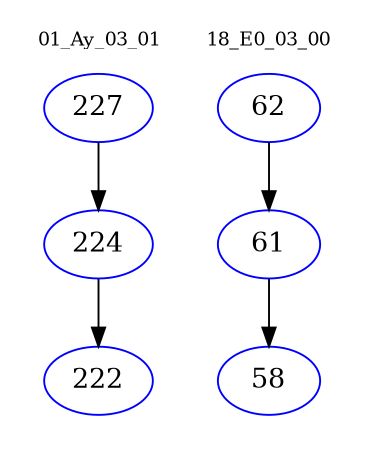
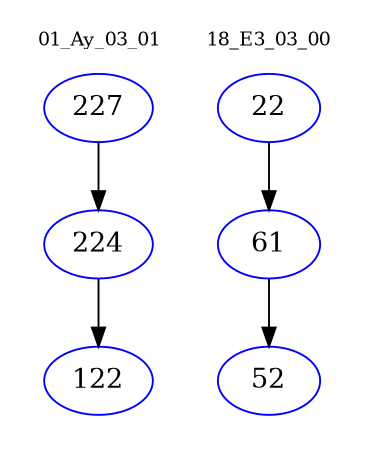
cluster "18_E0_03_00": label "18_E0_03_00" -> "18_E3_03_00"
node "62": label "62" -> "22"
node "222": label "222" -> "122"
node "58": label "58" -> "52"
